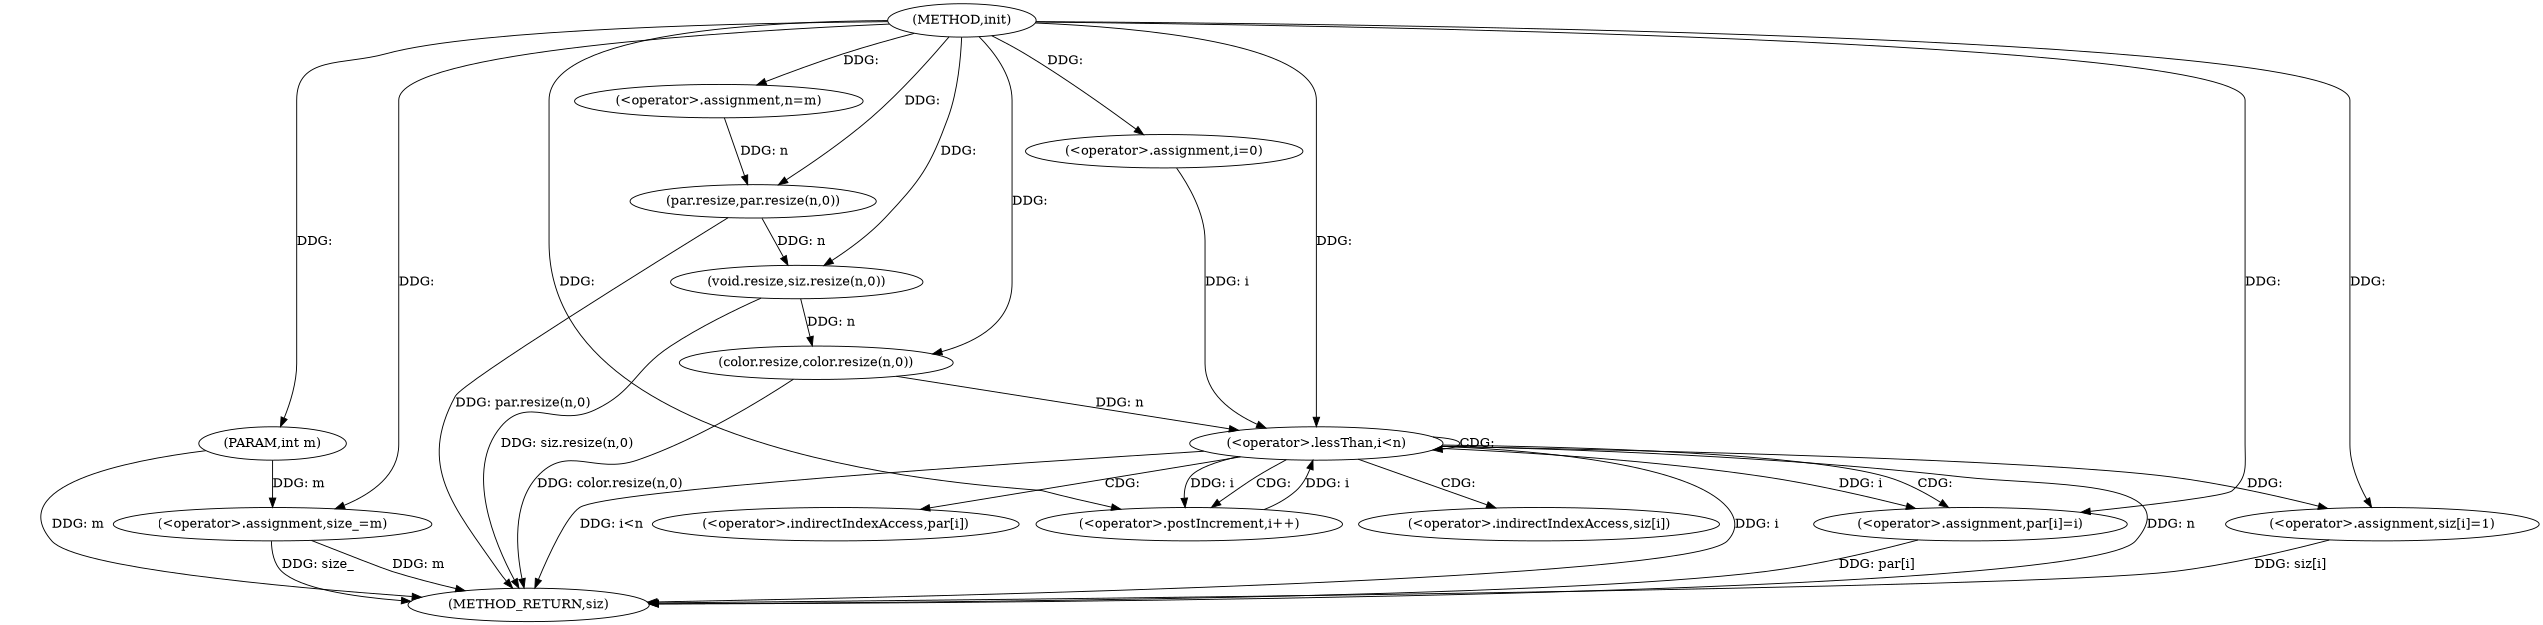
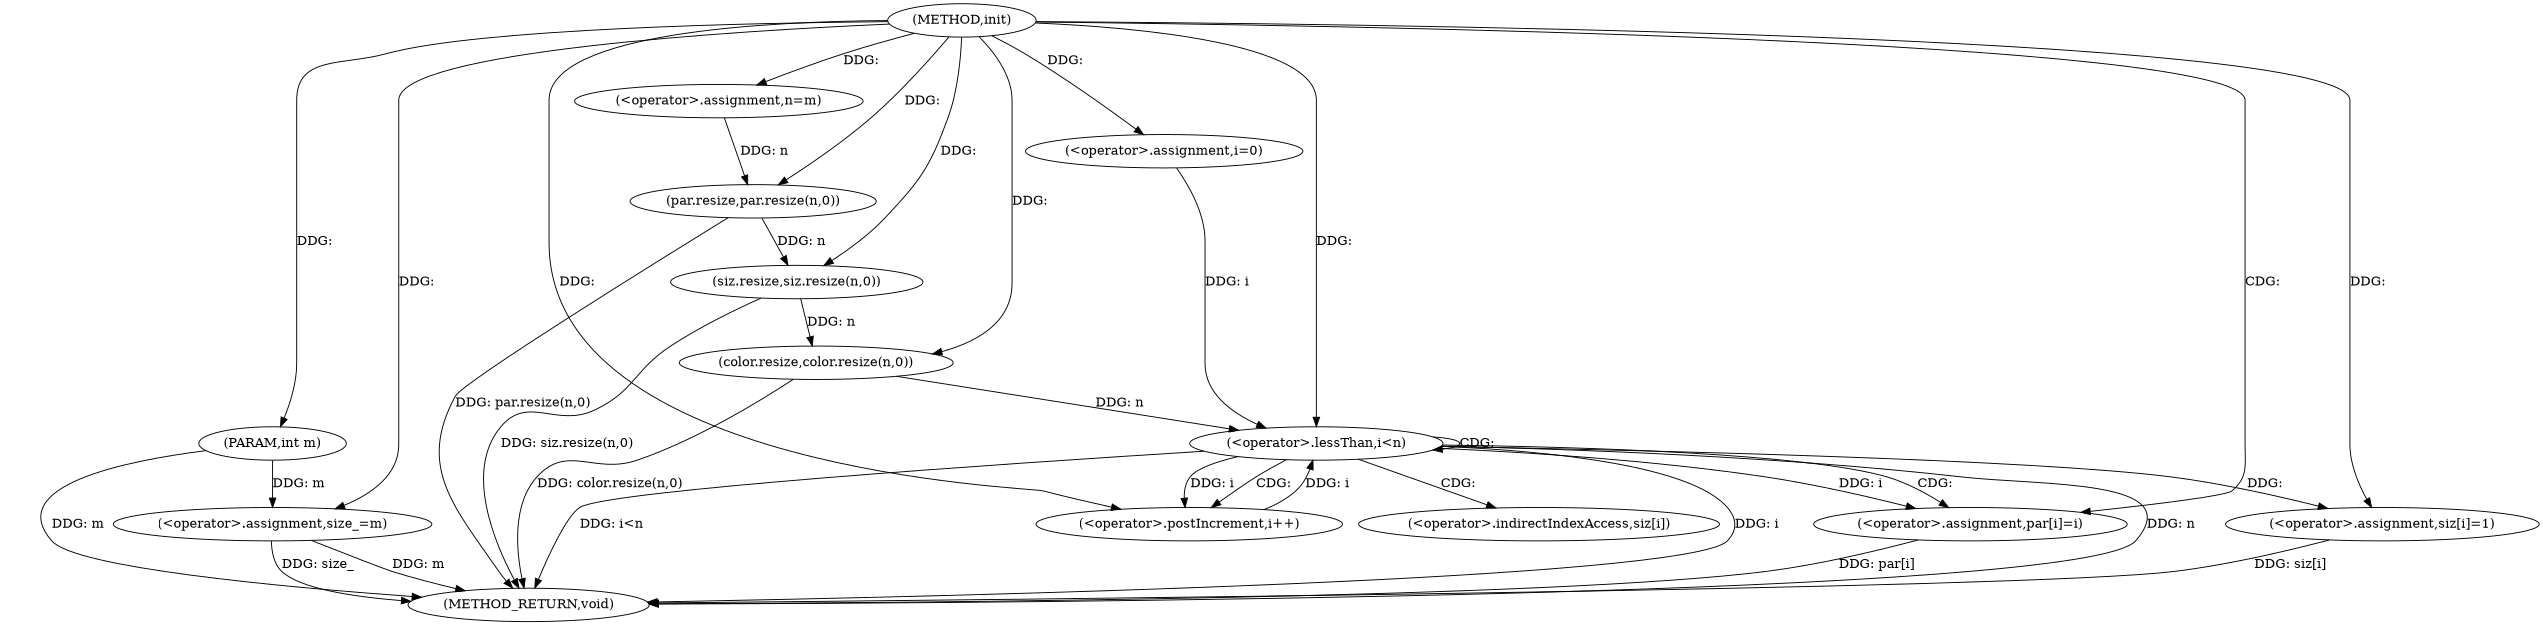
node "(void.resize,siz.resize(n,0))": label "(void.resize,siz.resize(n,0))" -> "(siz.resize,siz.resize(n,0))"
edge "(METHOD,init)" -> "(<operator>.assignment,par[i]=i)": label "DDG: " -> "CDG: "
node "(<operator>.indirectIndexAccess,par[i])": removed
node "(METHOD_RETURN,siz)": label "(METHOD_RETURN,siz)" -> "(METHOD_RETURN,void)"
